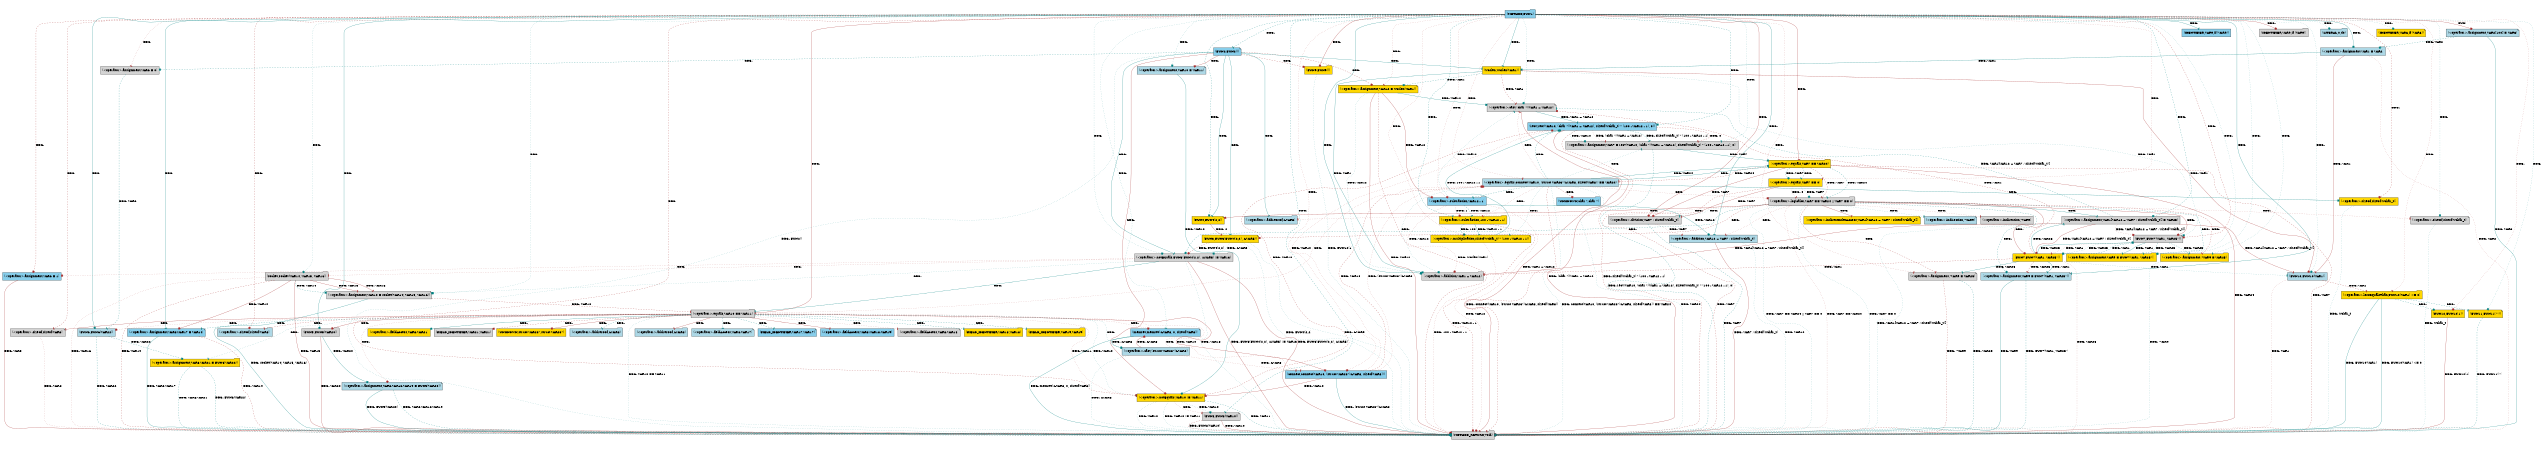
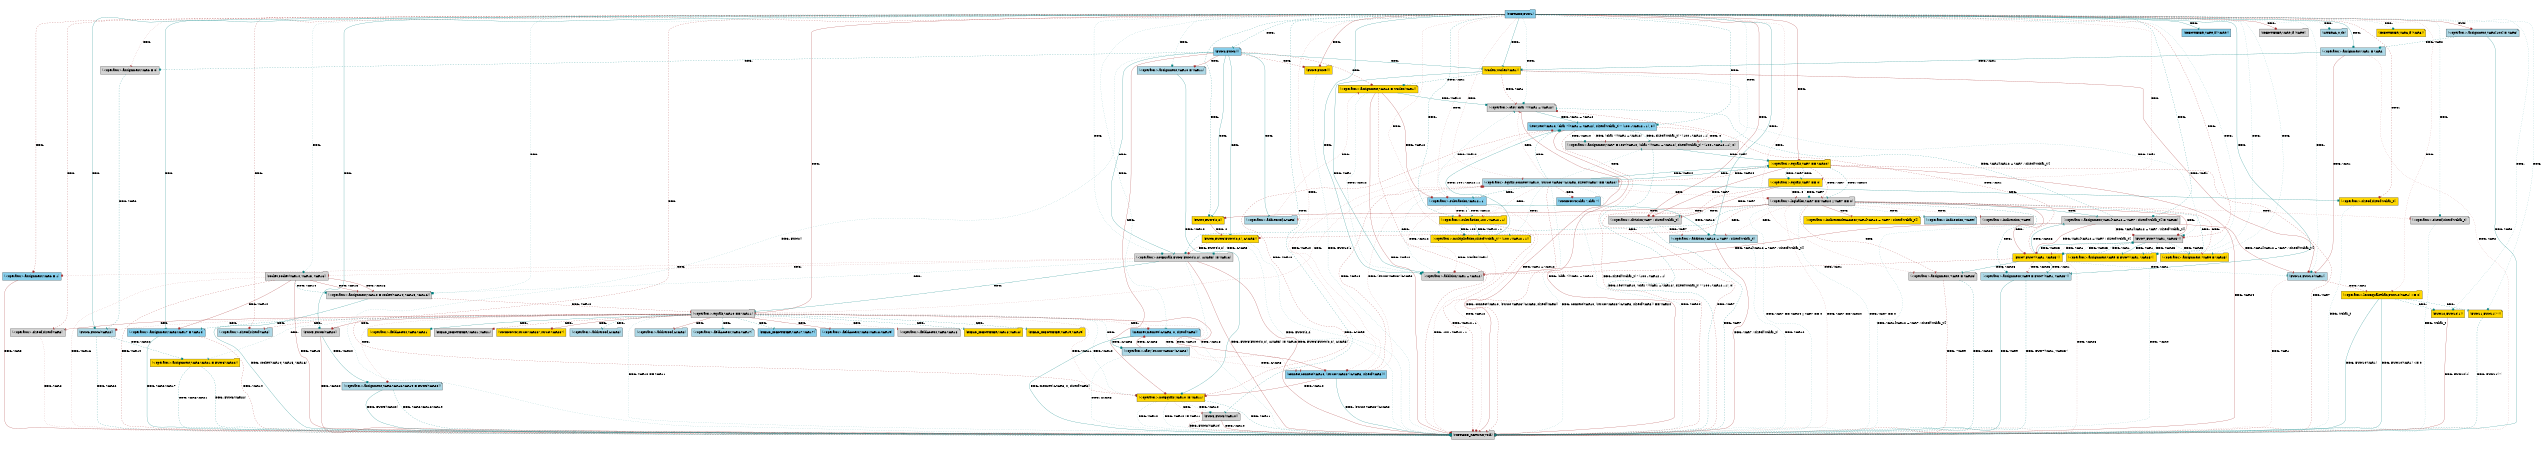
edge "(METHOD,FUN1)" -> "(FUN12,FUN12(1))": color brown -> teal
edge "(METHOD,FUN1)" -> "(<operator>.assignment,VAR12 = wcslen(VAR1))": now "(<operator>.addressOf,&VAR5)" -> "(<operator>.assignment,VAR12 = wcslen(VAR1))"
